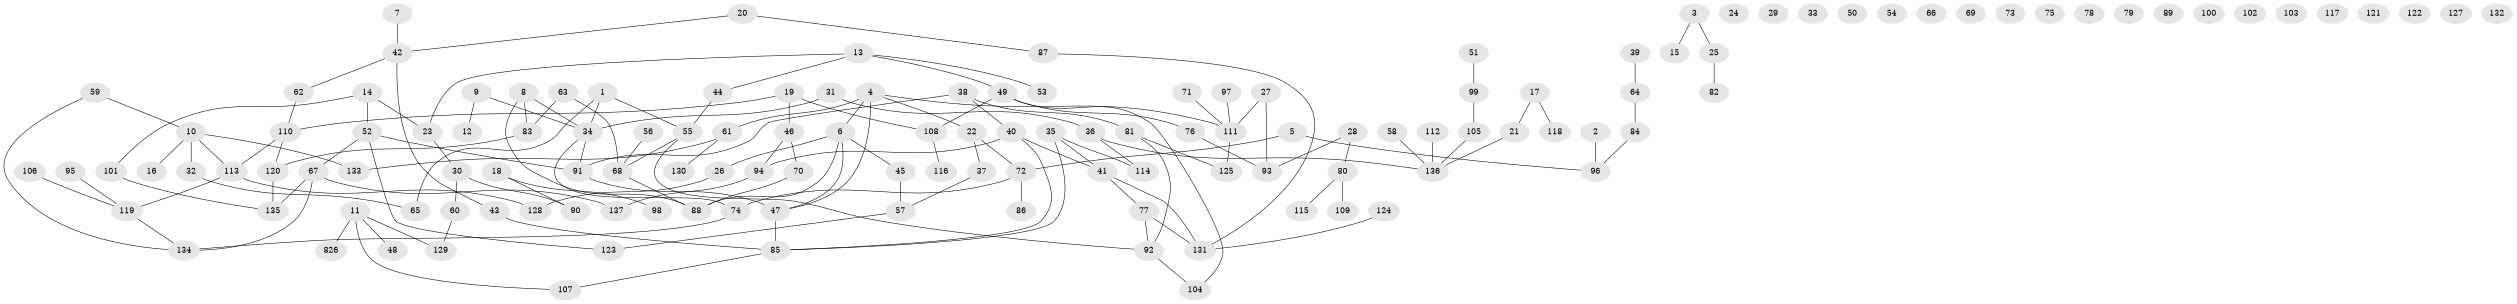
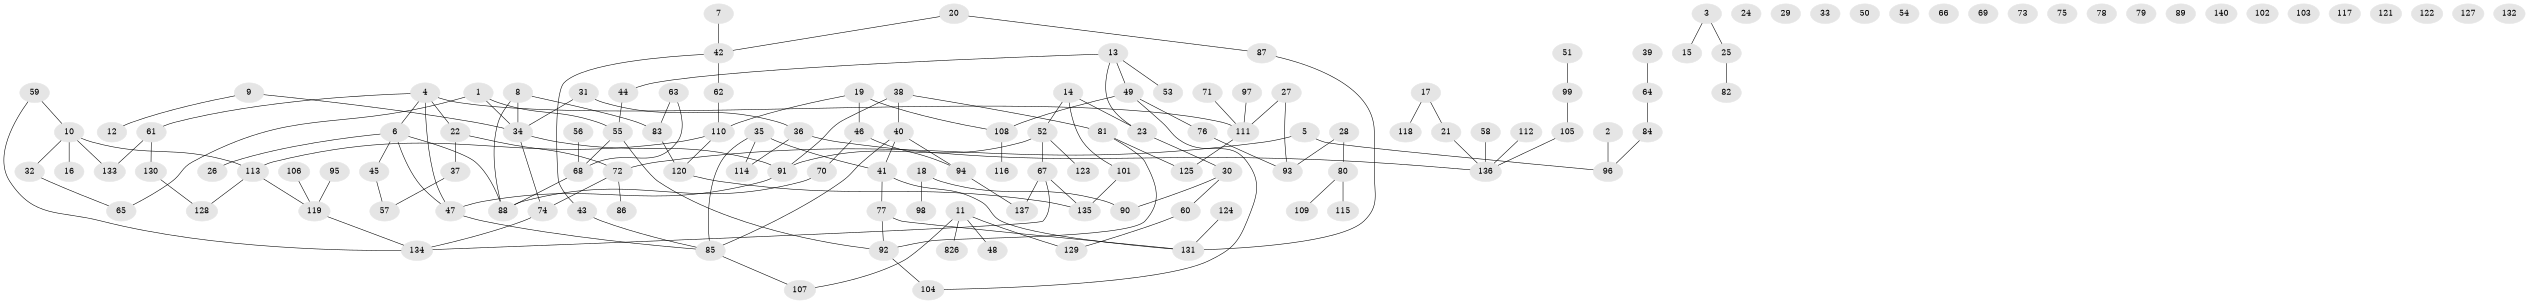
node "100": label "100" -> "140"
edge "26" -- "128": now "130" -- "128"
edge "57" -- "123": removed
